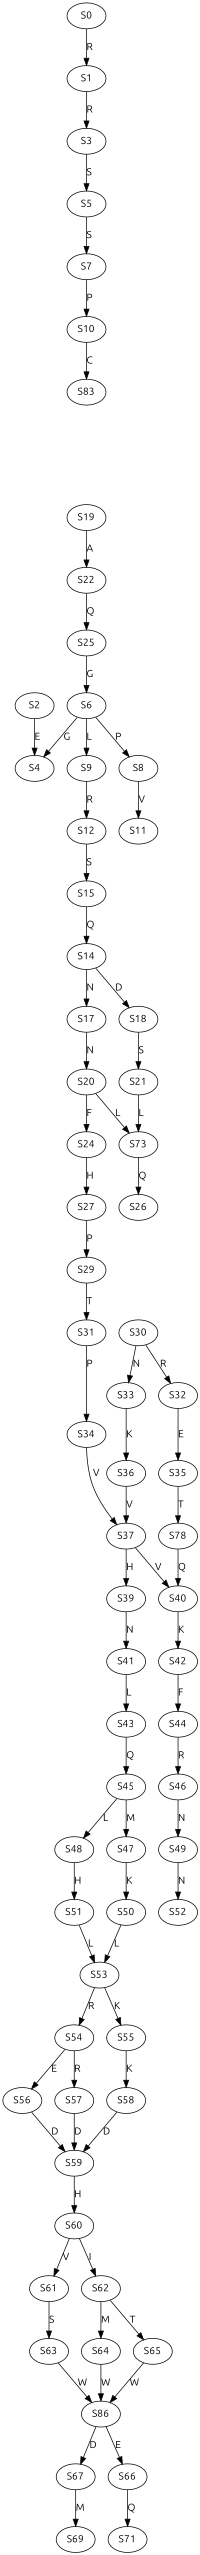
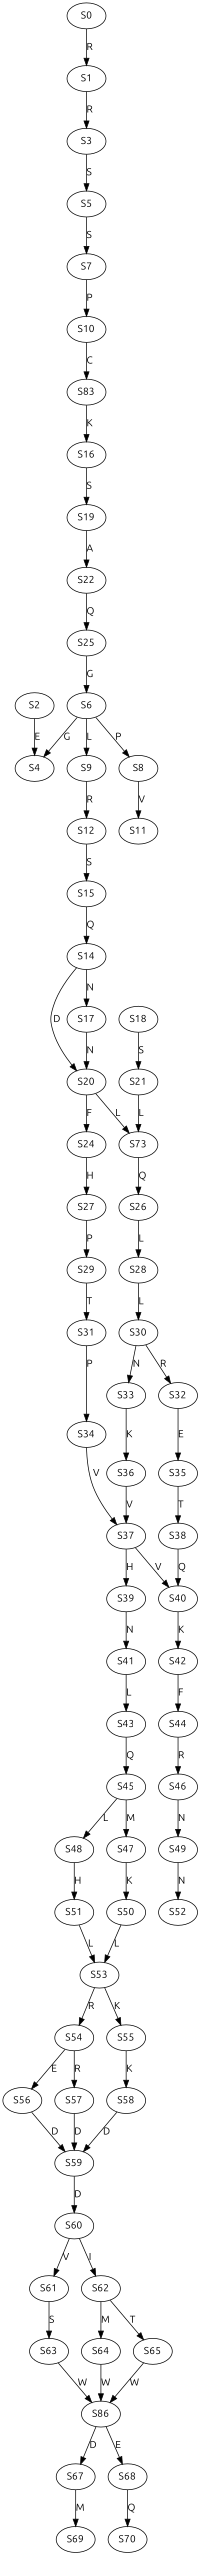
node "S16": added
edge "S14" -> "S18": now "S14" -> "S20"
node "S28": added
node "S78": label "S78" -> "S38"
edge "S59" -> "S60": label "H" -> "D"
node "S66": label "S66" -> "S68"
node "S71": label "S71" -> "S70"
